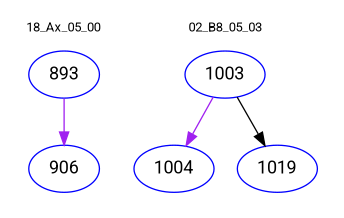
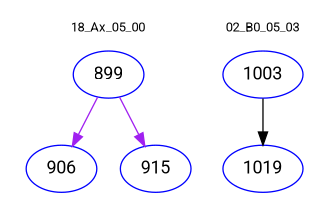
cluster "02_B8_05_03": label "02_B8_05_03" -> "02_B0_05_03"
node "893": label "893" -> "899"
node "915": added
node "1004": removed
